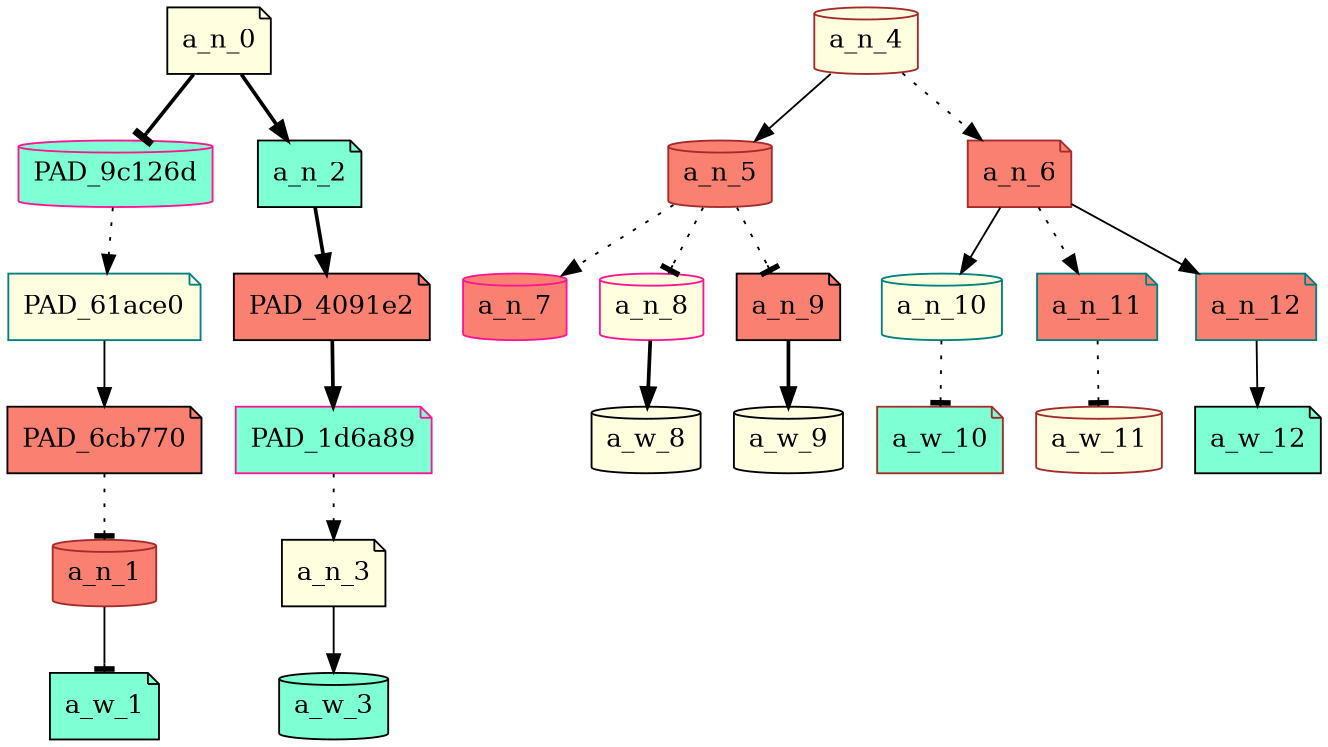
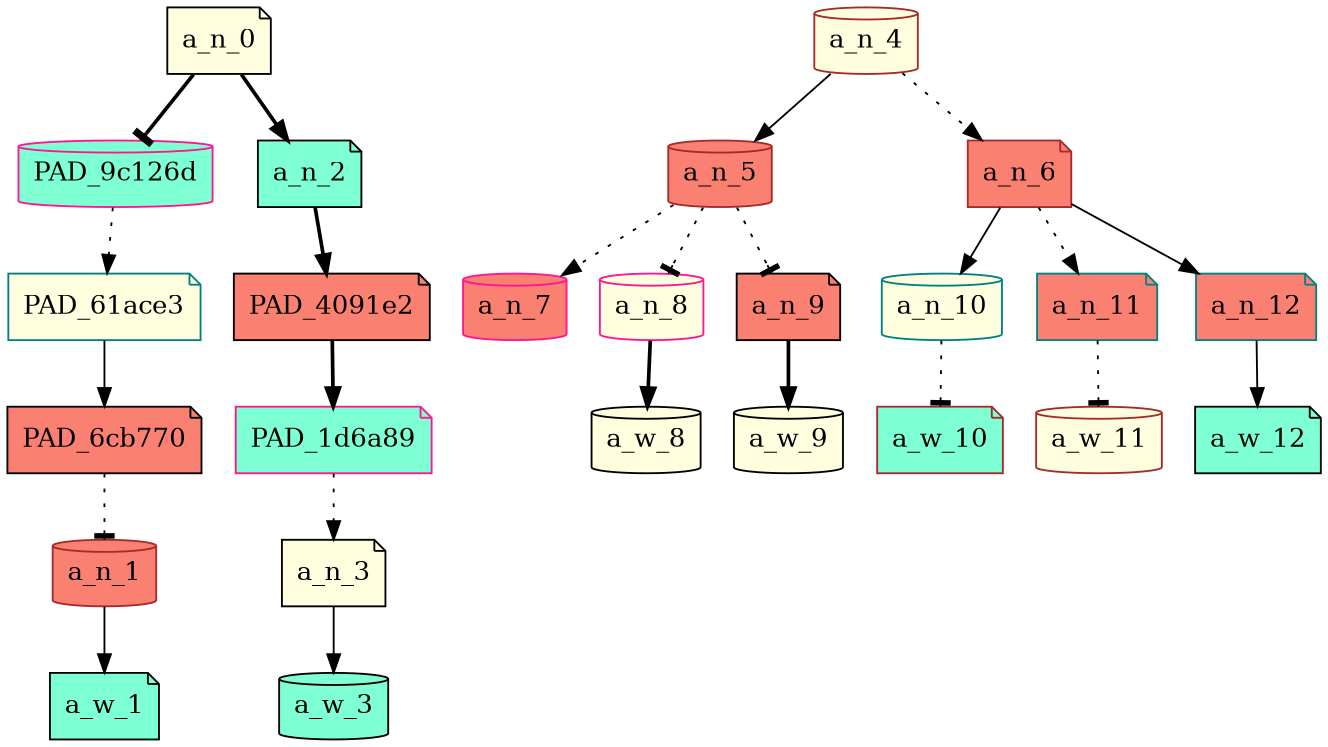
node "PAD_61ace0": label "PAD_61ace0" -> "PAD_61ace3"
edge "a_n_1" -> "a_w_1": arrowhead tee -> normal
